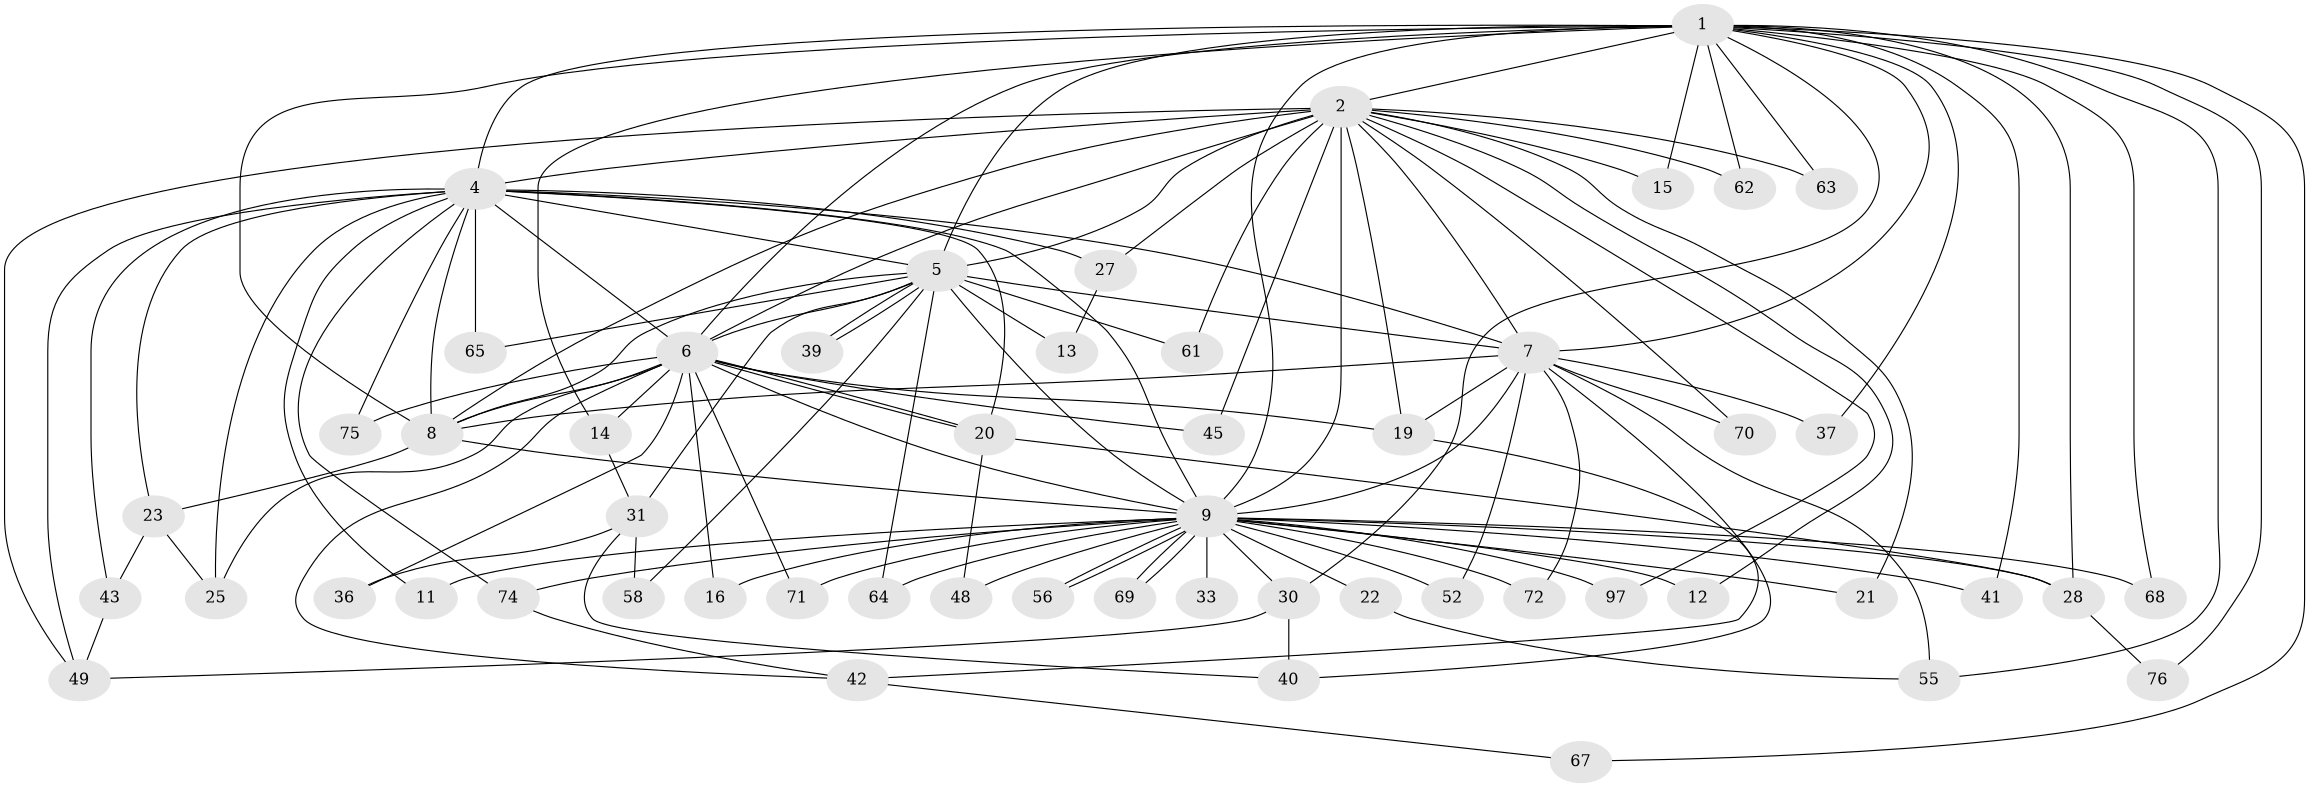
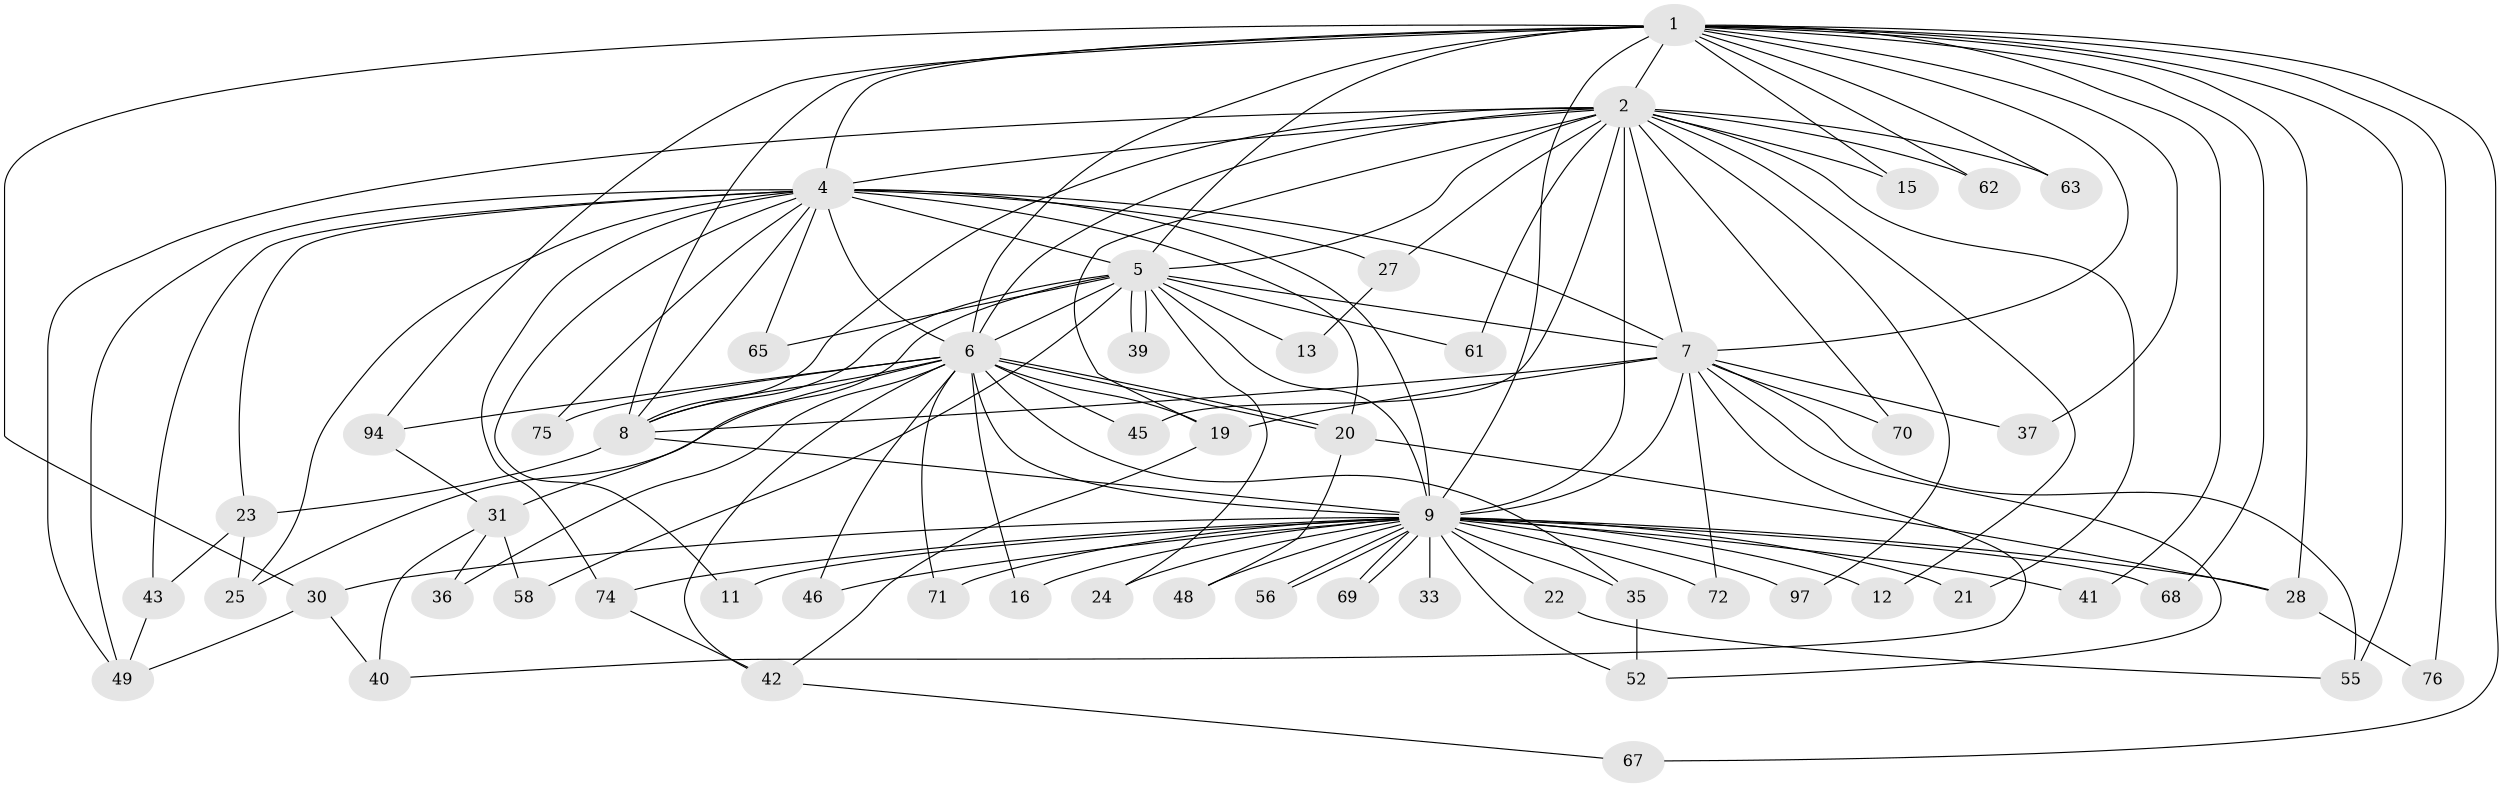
node "14": label "14" -> "94"
node "46": added
node "64": label "64" -> "24"
node "35": added
